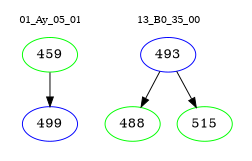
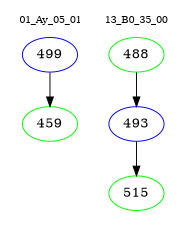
edge "459" -> "499": reversed
edge "493" -> "488": reversed
